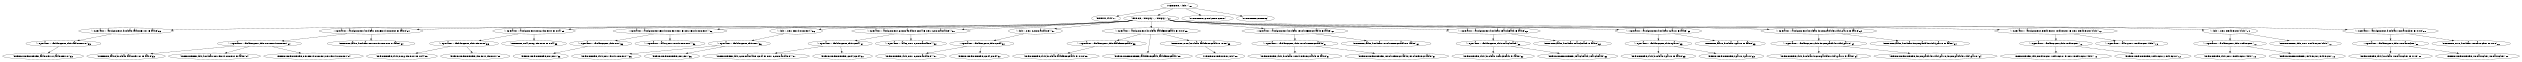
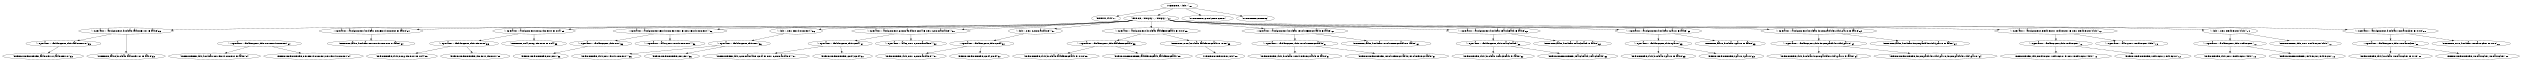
edge "(<operator>.assignment,boolean newEnvironment = false)" -> "(<operator>.fieldAccess,this.newEnvironment)": removed
edge "(<operator>.assignment,boolean failIfExecFails = true)" -> "(FIELD_IDENTIFIER,failIfExecFails,failIfExecFails)": now "(<operator>.fieldAccess,this.failIfExecFails)" -> "(FIELD_IDENTIFIER,failIfExecFails,failIfExecFails)"
edge "(<operator>.fieldAccess,this.newEnvironment)" -> "(LITERAL,false,boolean failOnError = false)": now "(<operator>.assignment,boolean failOnError = false)" -> "(LITERAL,false,boolean failOnError = false)"
